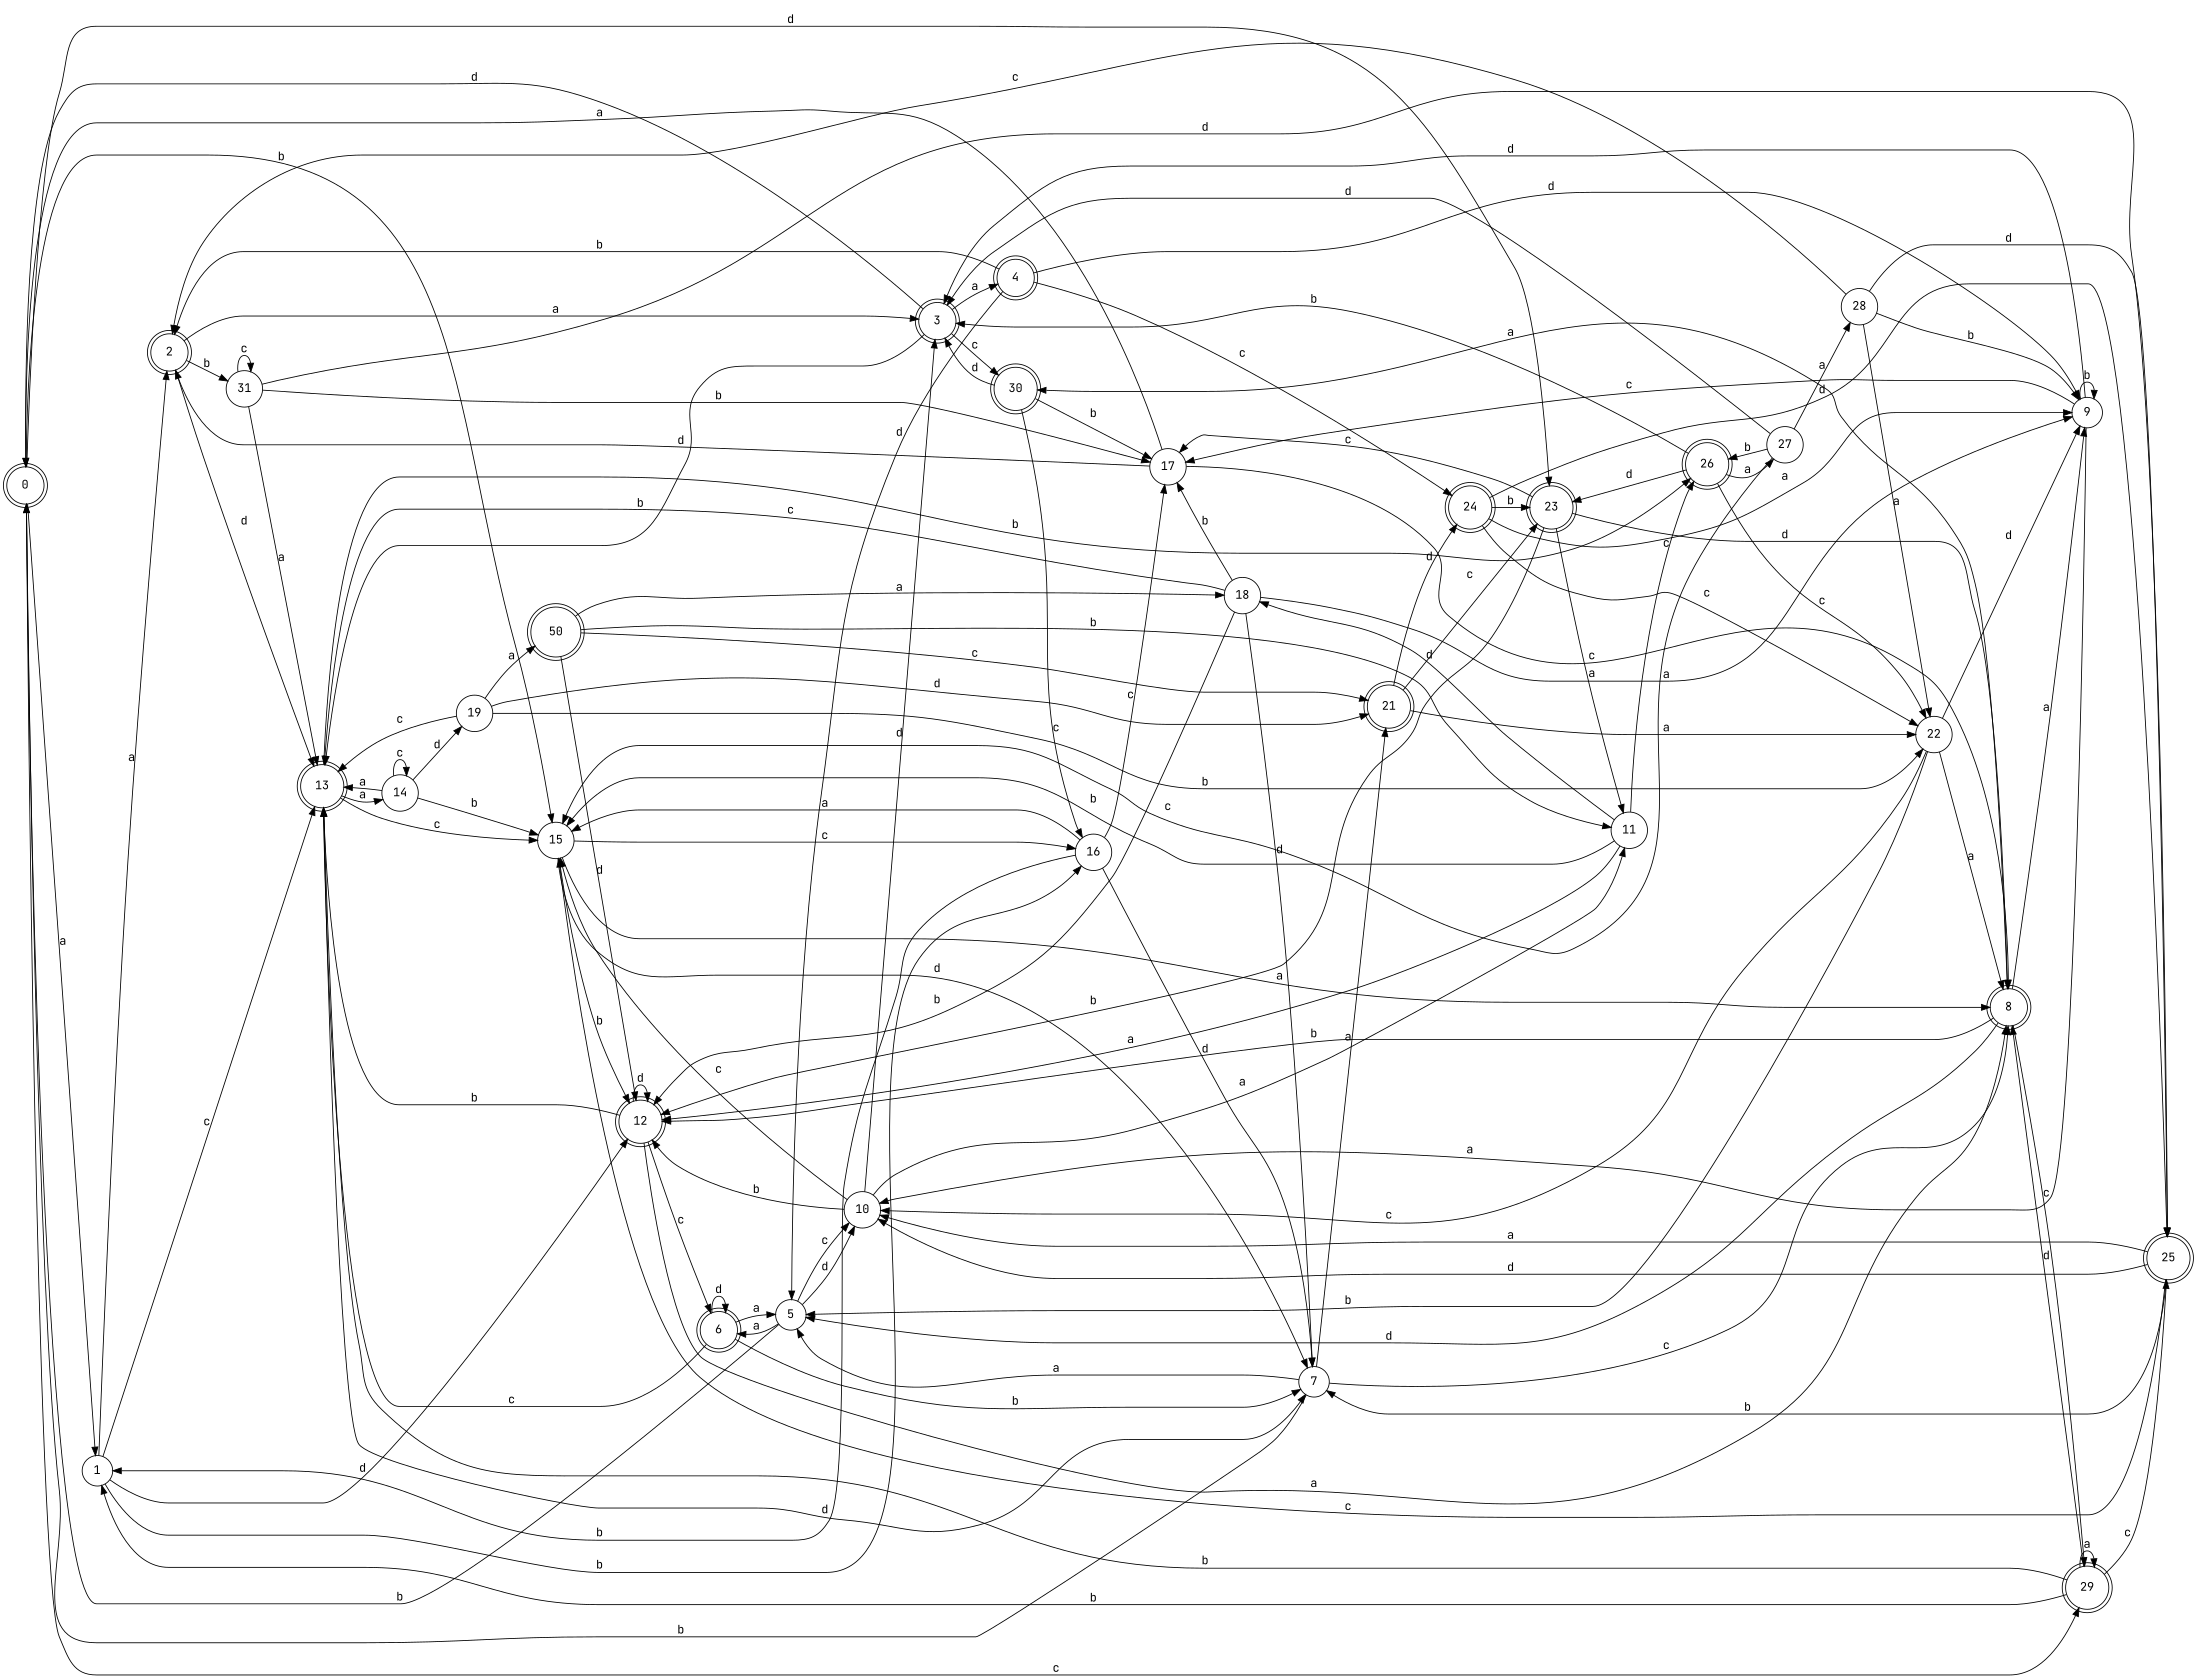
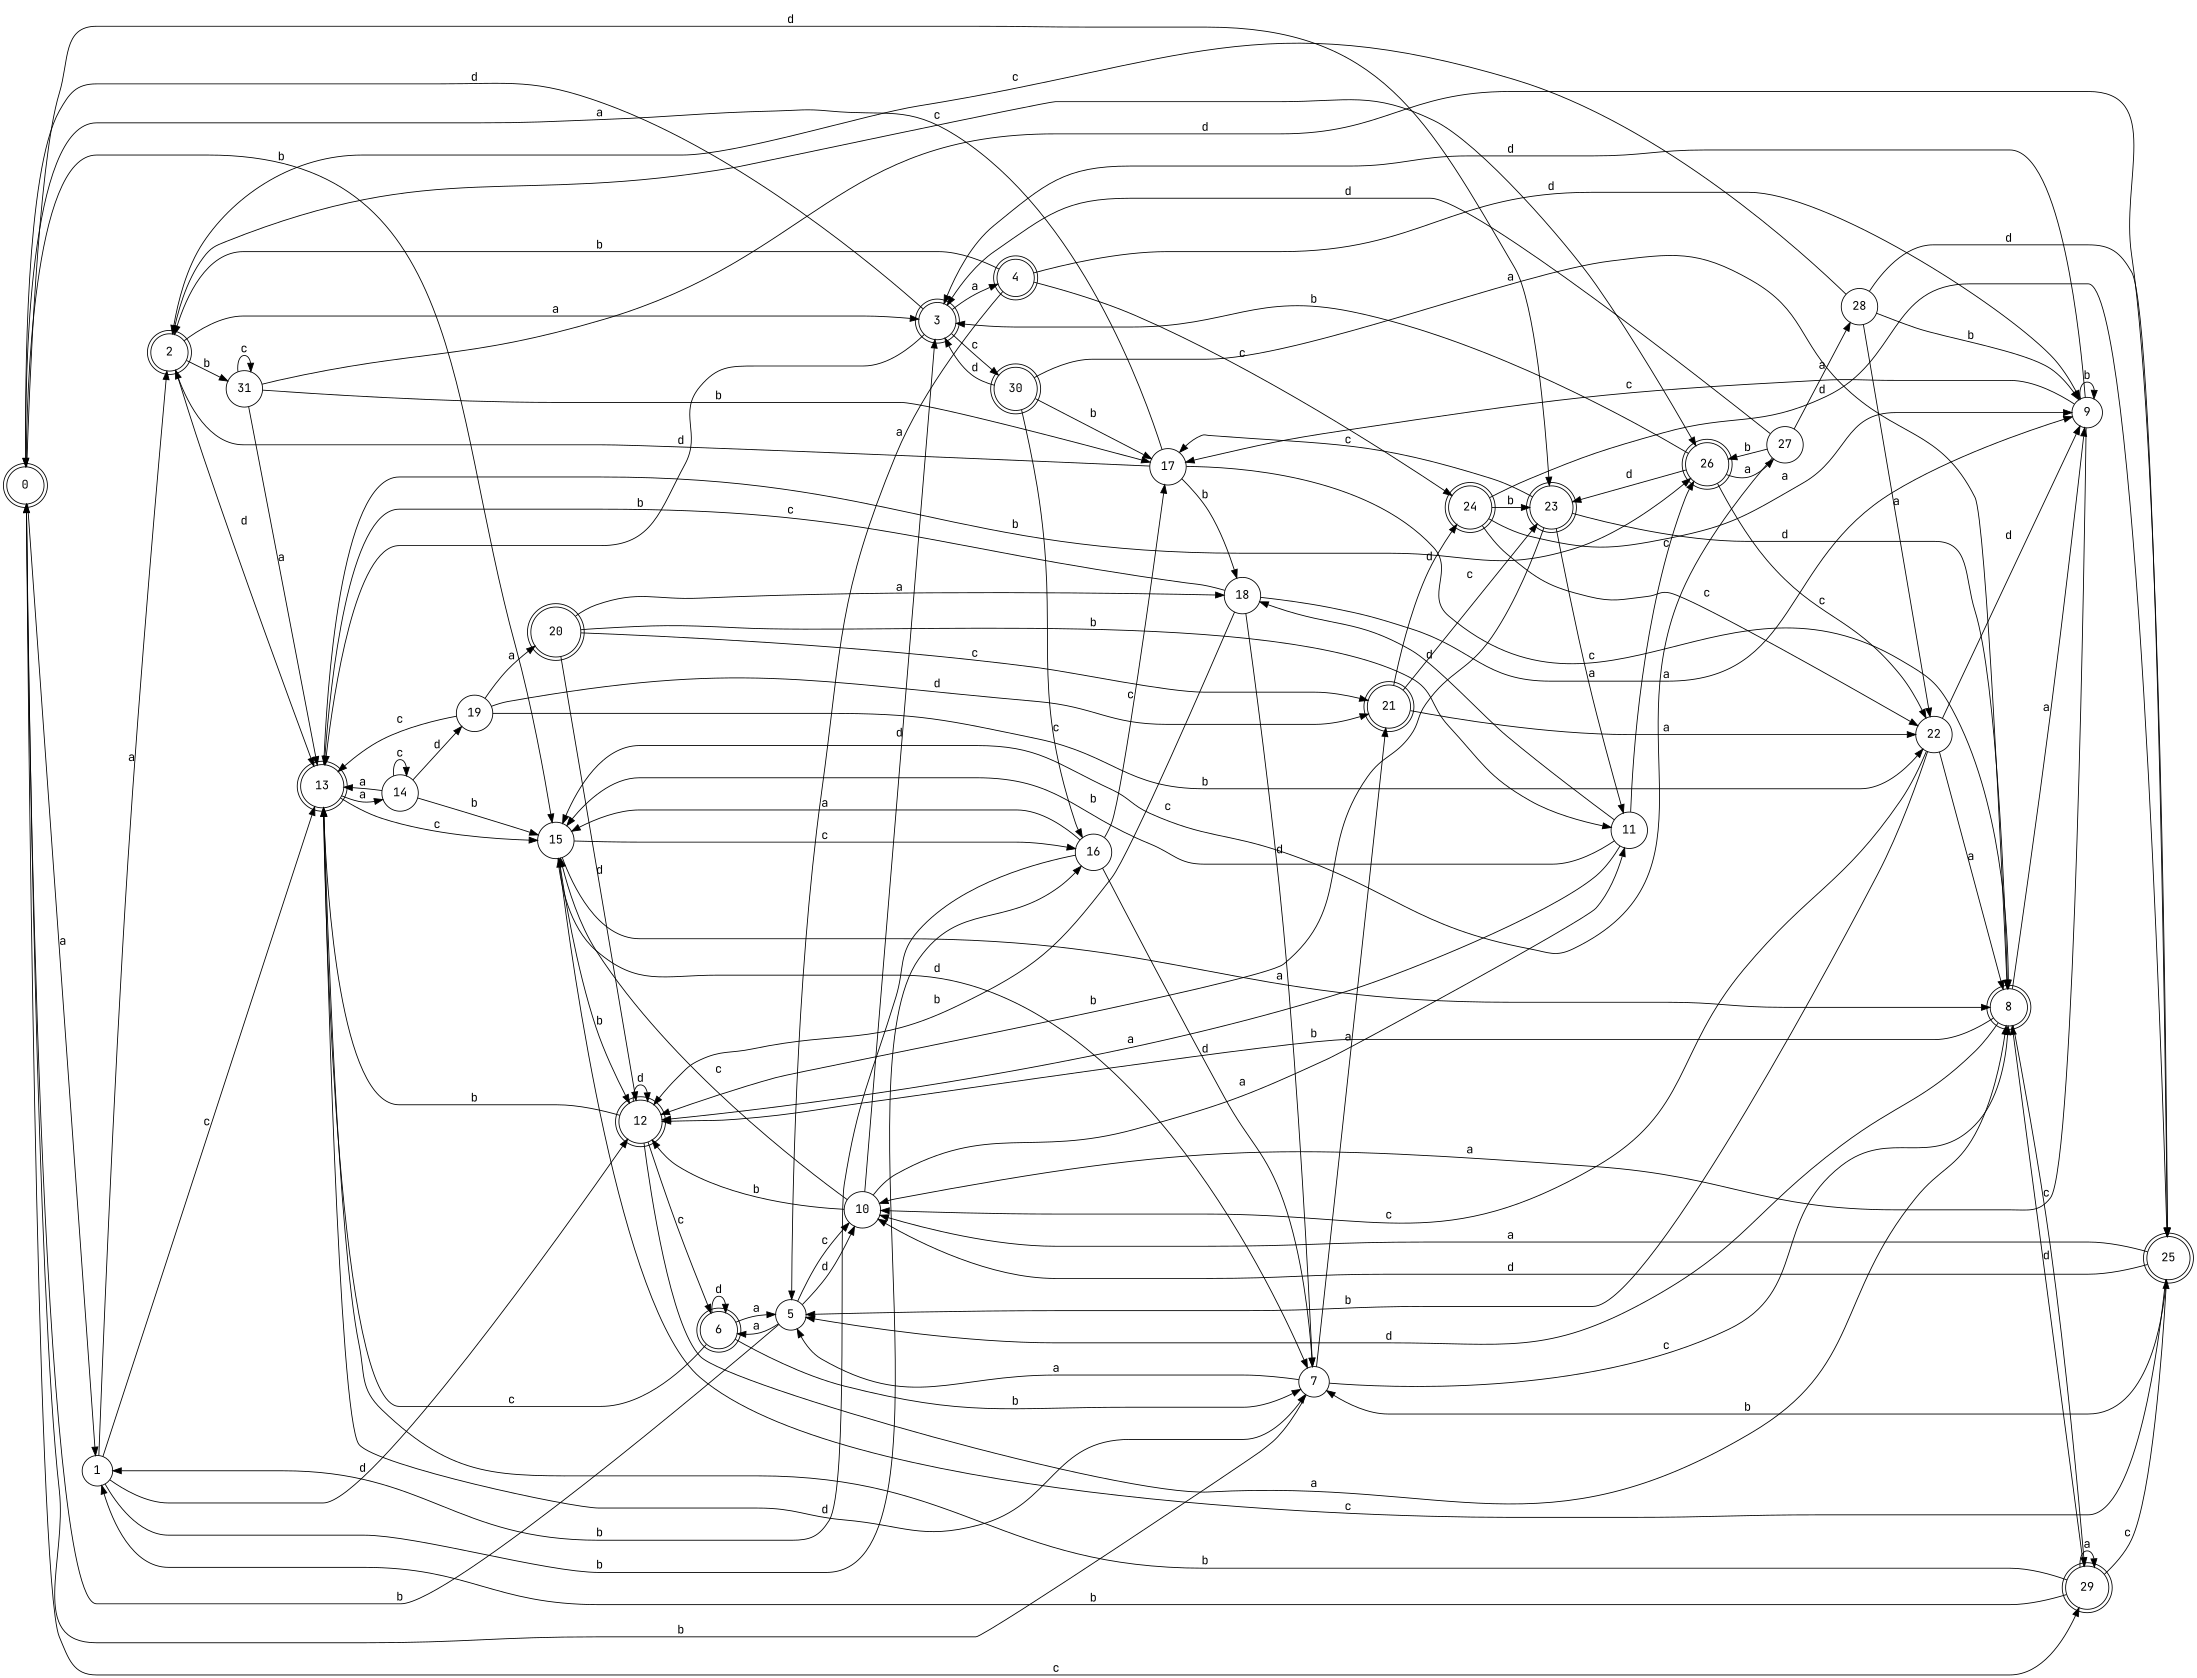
edge "2" -> "26": added, label "c"
edge "8" -> "30": reversed
edge "4" -> "5": label "d" -> "a"
edge "18" -> "17": reversed
node "50": label "50" -> "20"
